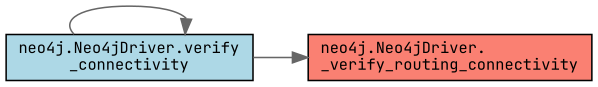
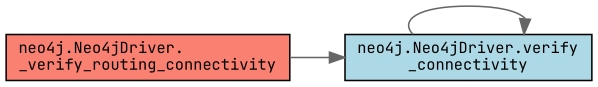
edge "neo4j.Neo4jDriver.verify _connectivity" -> "neo4j.Neo4jDriver. _verify_routing_connectivity": reversed
